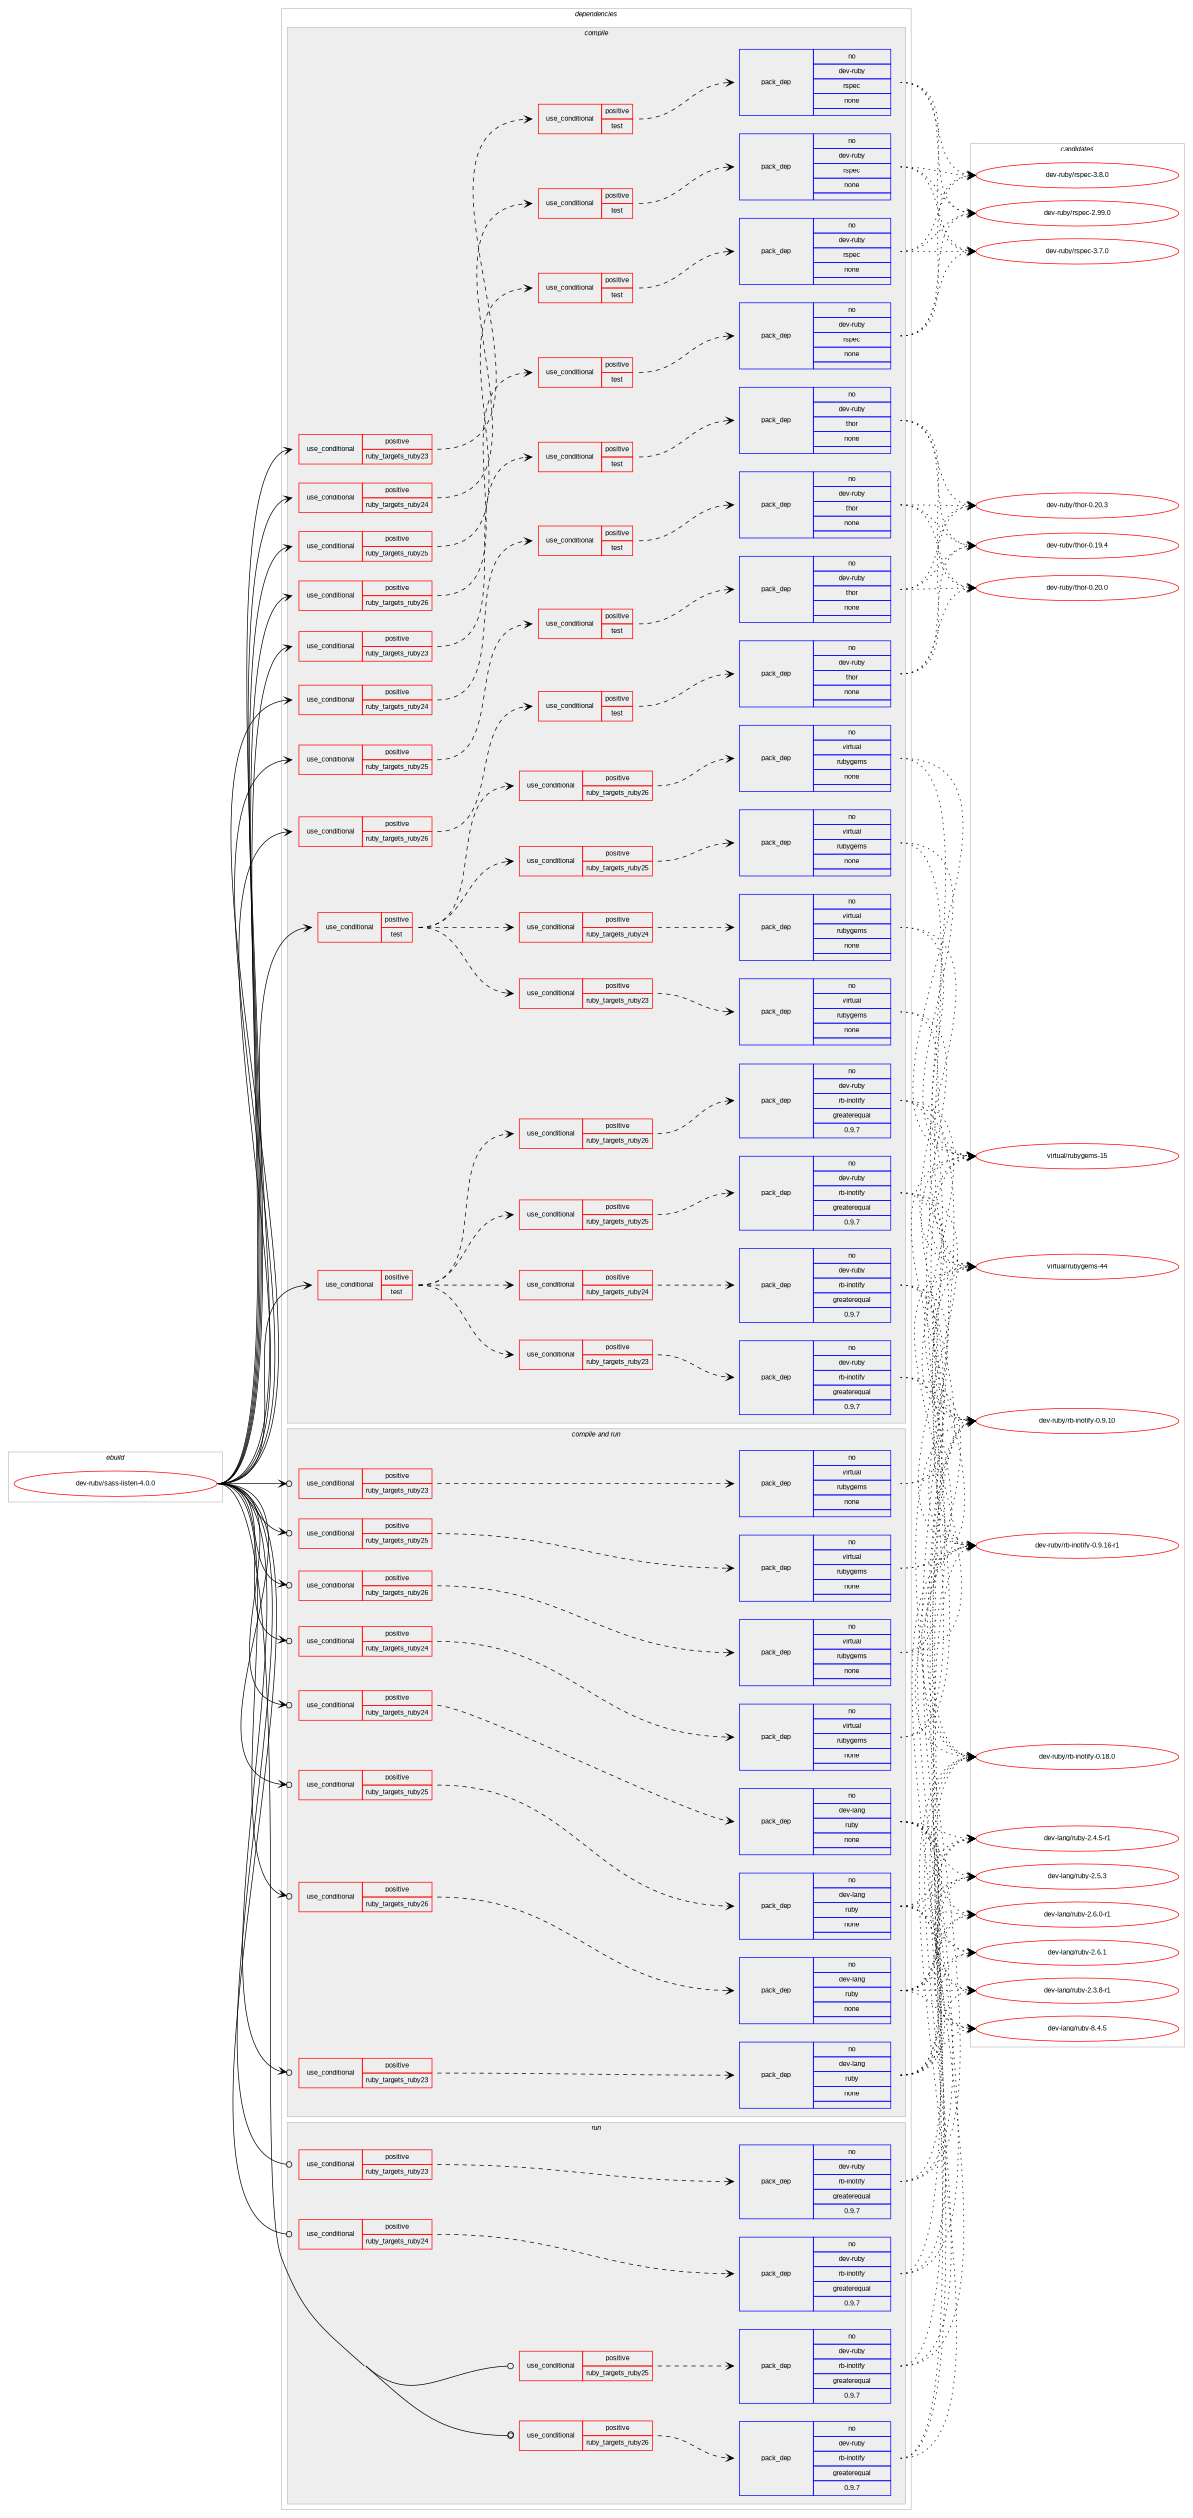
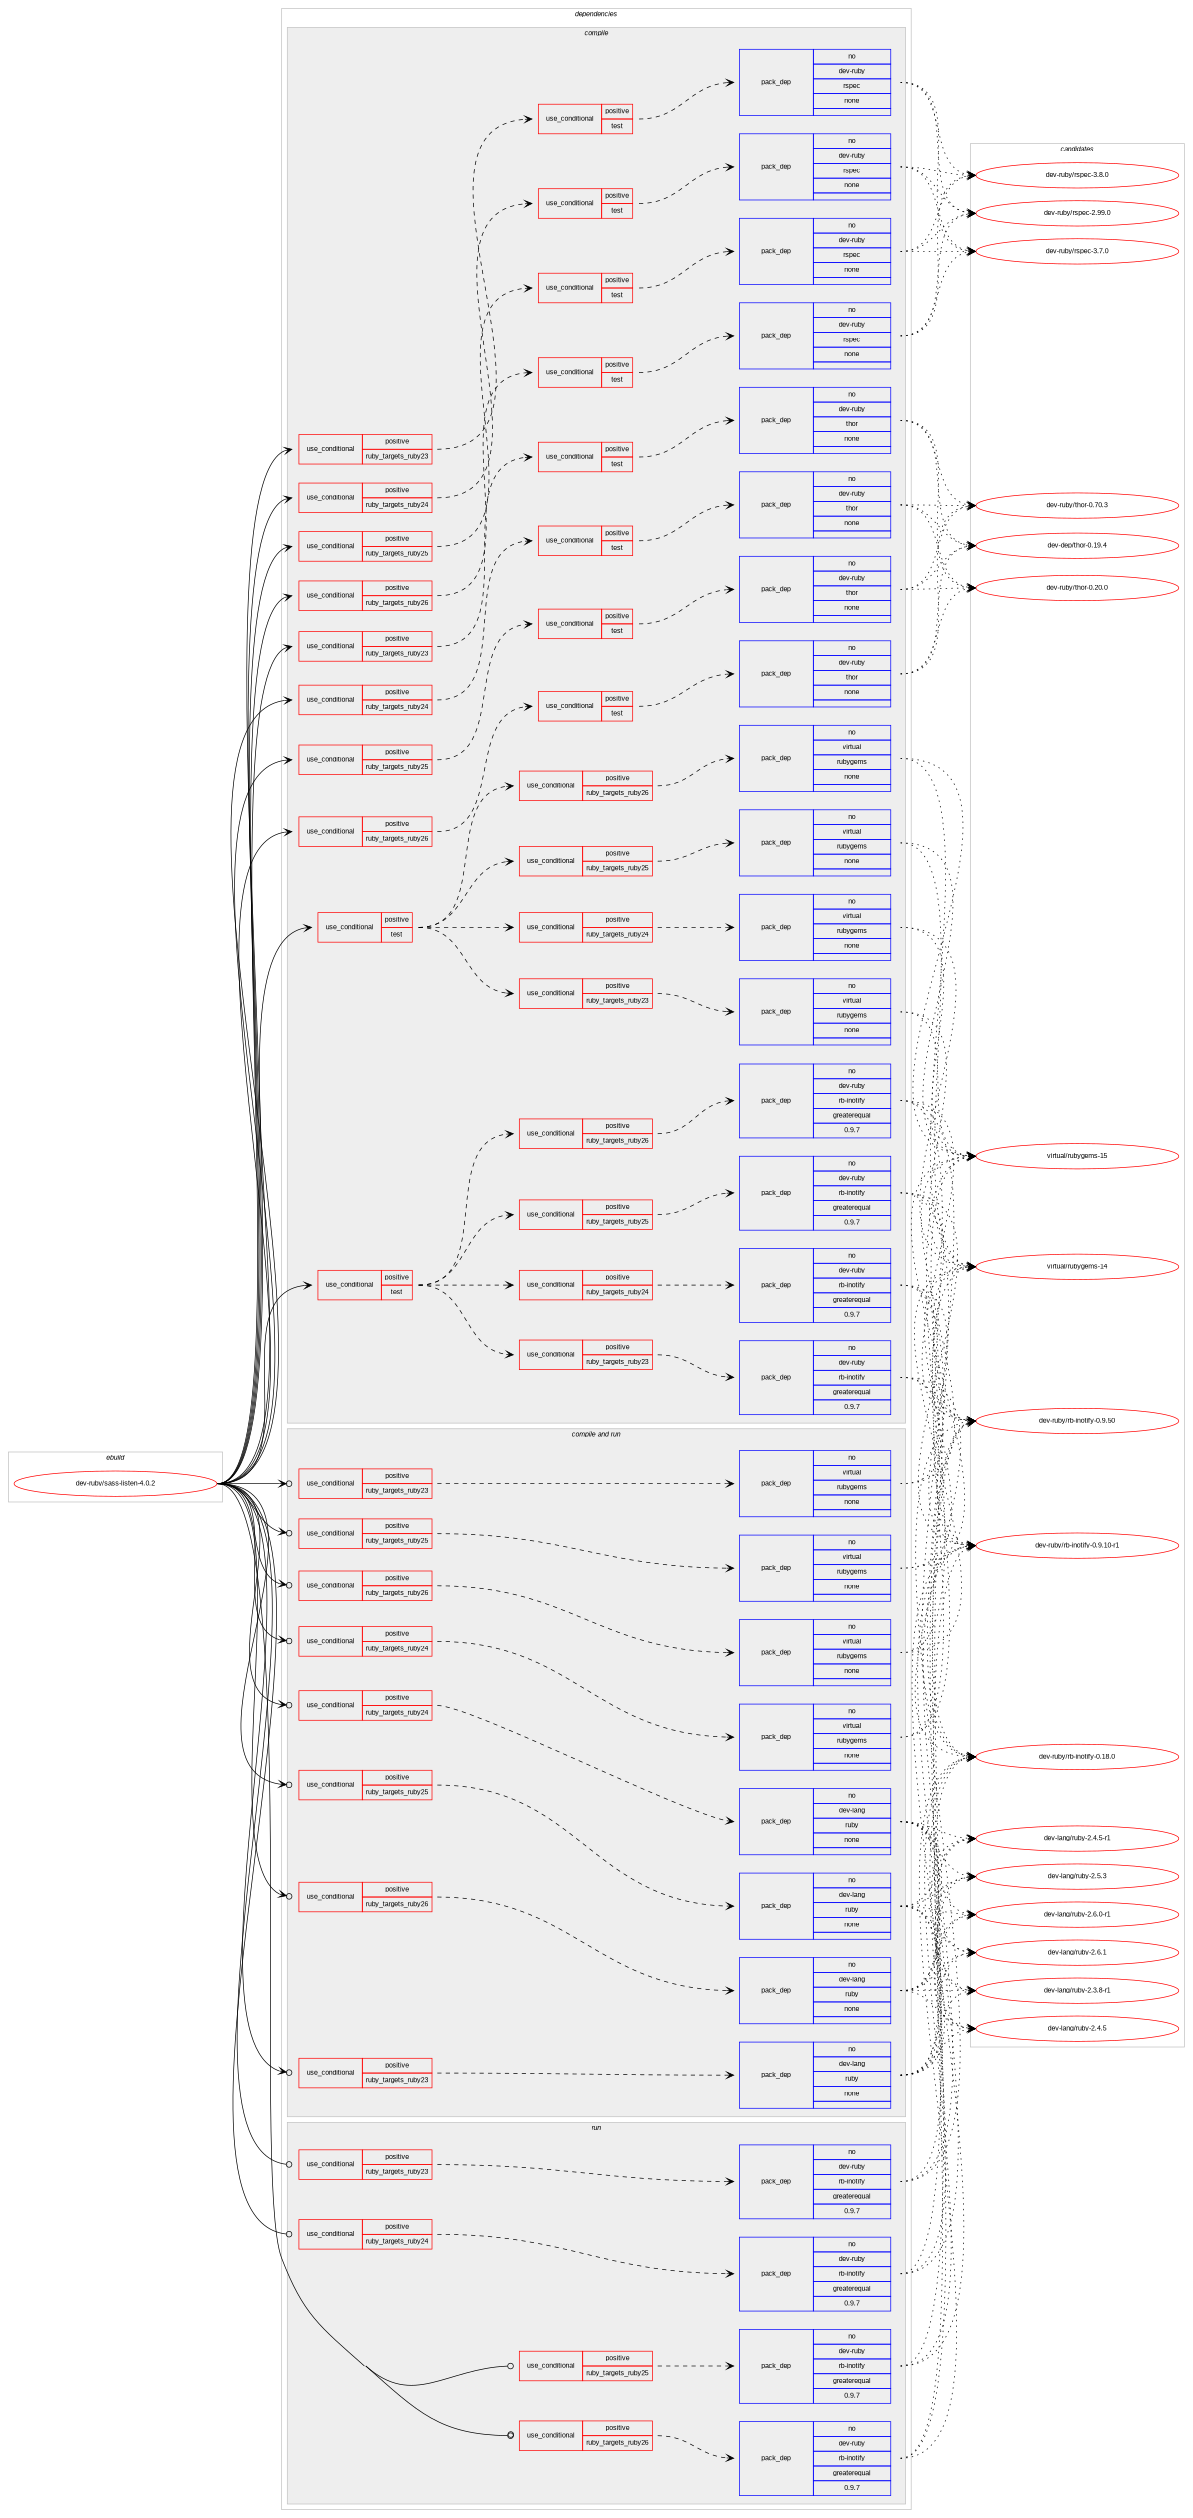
node "dev-ruby/thor-0.20.3": label "dev-ruby/thor-0.20.3" -> "dev-ruby/thor-0.70.3"
node "dev-ruby/thor-0.19.4": label "dev-ruby/thor-0.19.4" -> "dev-dep/thor-0.19.4"
node "virtual/rubygems-44": label "virtual/rubygems-44" -> "virtual/rubygems-14"
node "dev-ruby/rb-inotify-0.9.10": label "dev-ruby/rb-inotify-0.9.10" -> "dev-ruby/rb-inotify-0.9.50"
node "dev-ruby/sass-listen-4.0.0": label "dev-ruby/sass-listen-4.0.0" -> "dev-ruby/sass-listen-4.0.2"
node "dev-ruby/rb-inotify-0.9.16-r1": label "dev-ruby/rb-inotify-0.9.16-r1" -> "dev-ruby/rb-inotify-0.9.10-r1"
node "dev-lang/ruby-8.4.5": label "dev-lang/ruby-8.4.5" -> "dev-lang/ruby-2.4.5"
